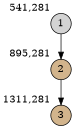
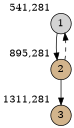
edge "2 895,281" -> "1 541,281": added
